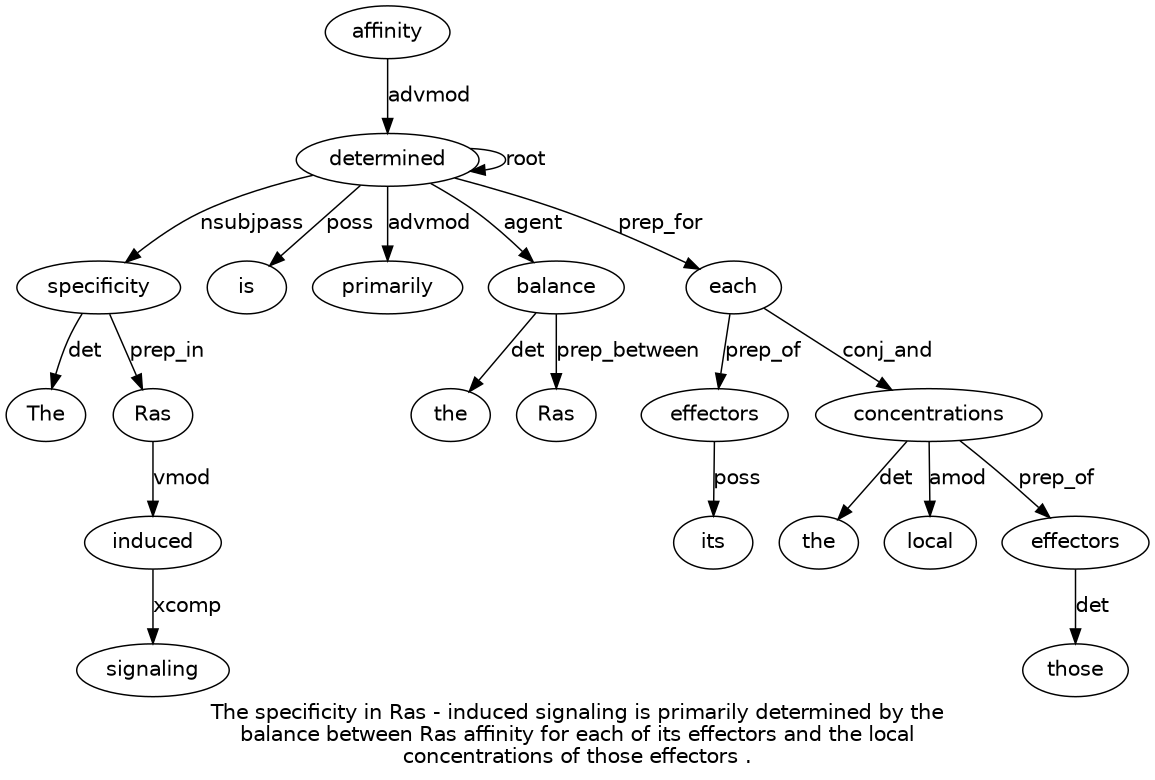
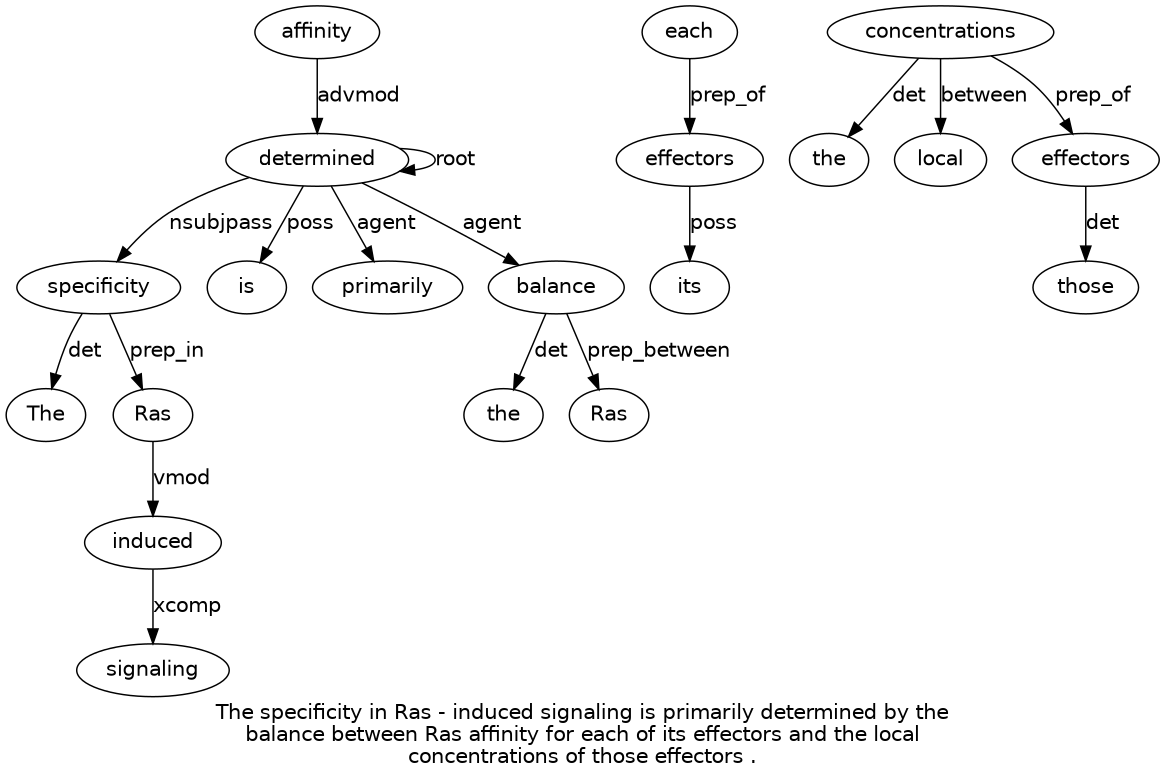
edge "determined" -> "each": removed, label "prep_for"
edge "determined" -> "primarily": label "advmod" -> "agent"
edge "each" -> "concentrations": removed, label "conj_and"
edge "concentrations" -> "local": label "amod" -> "between"
